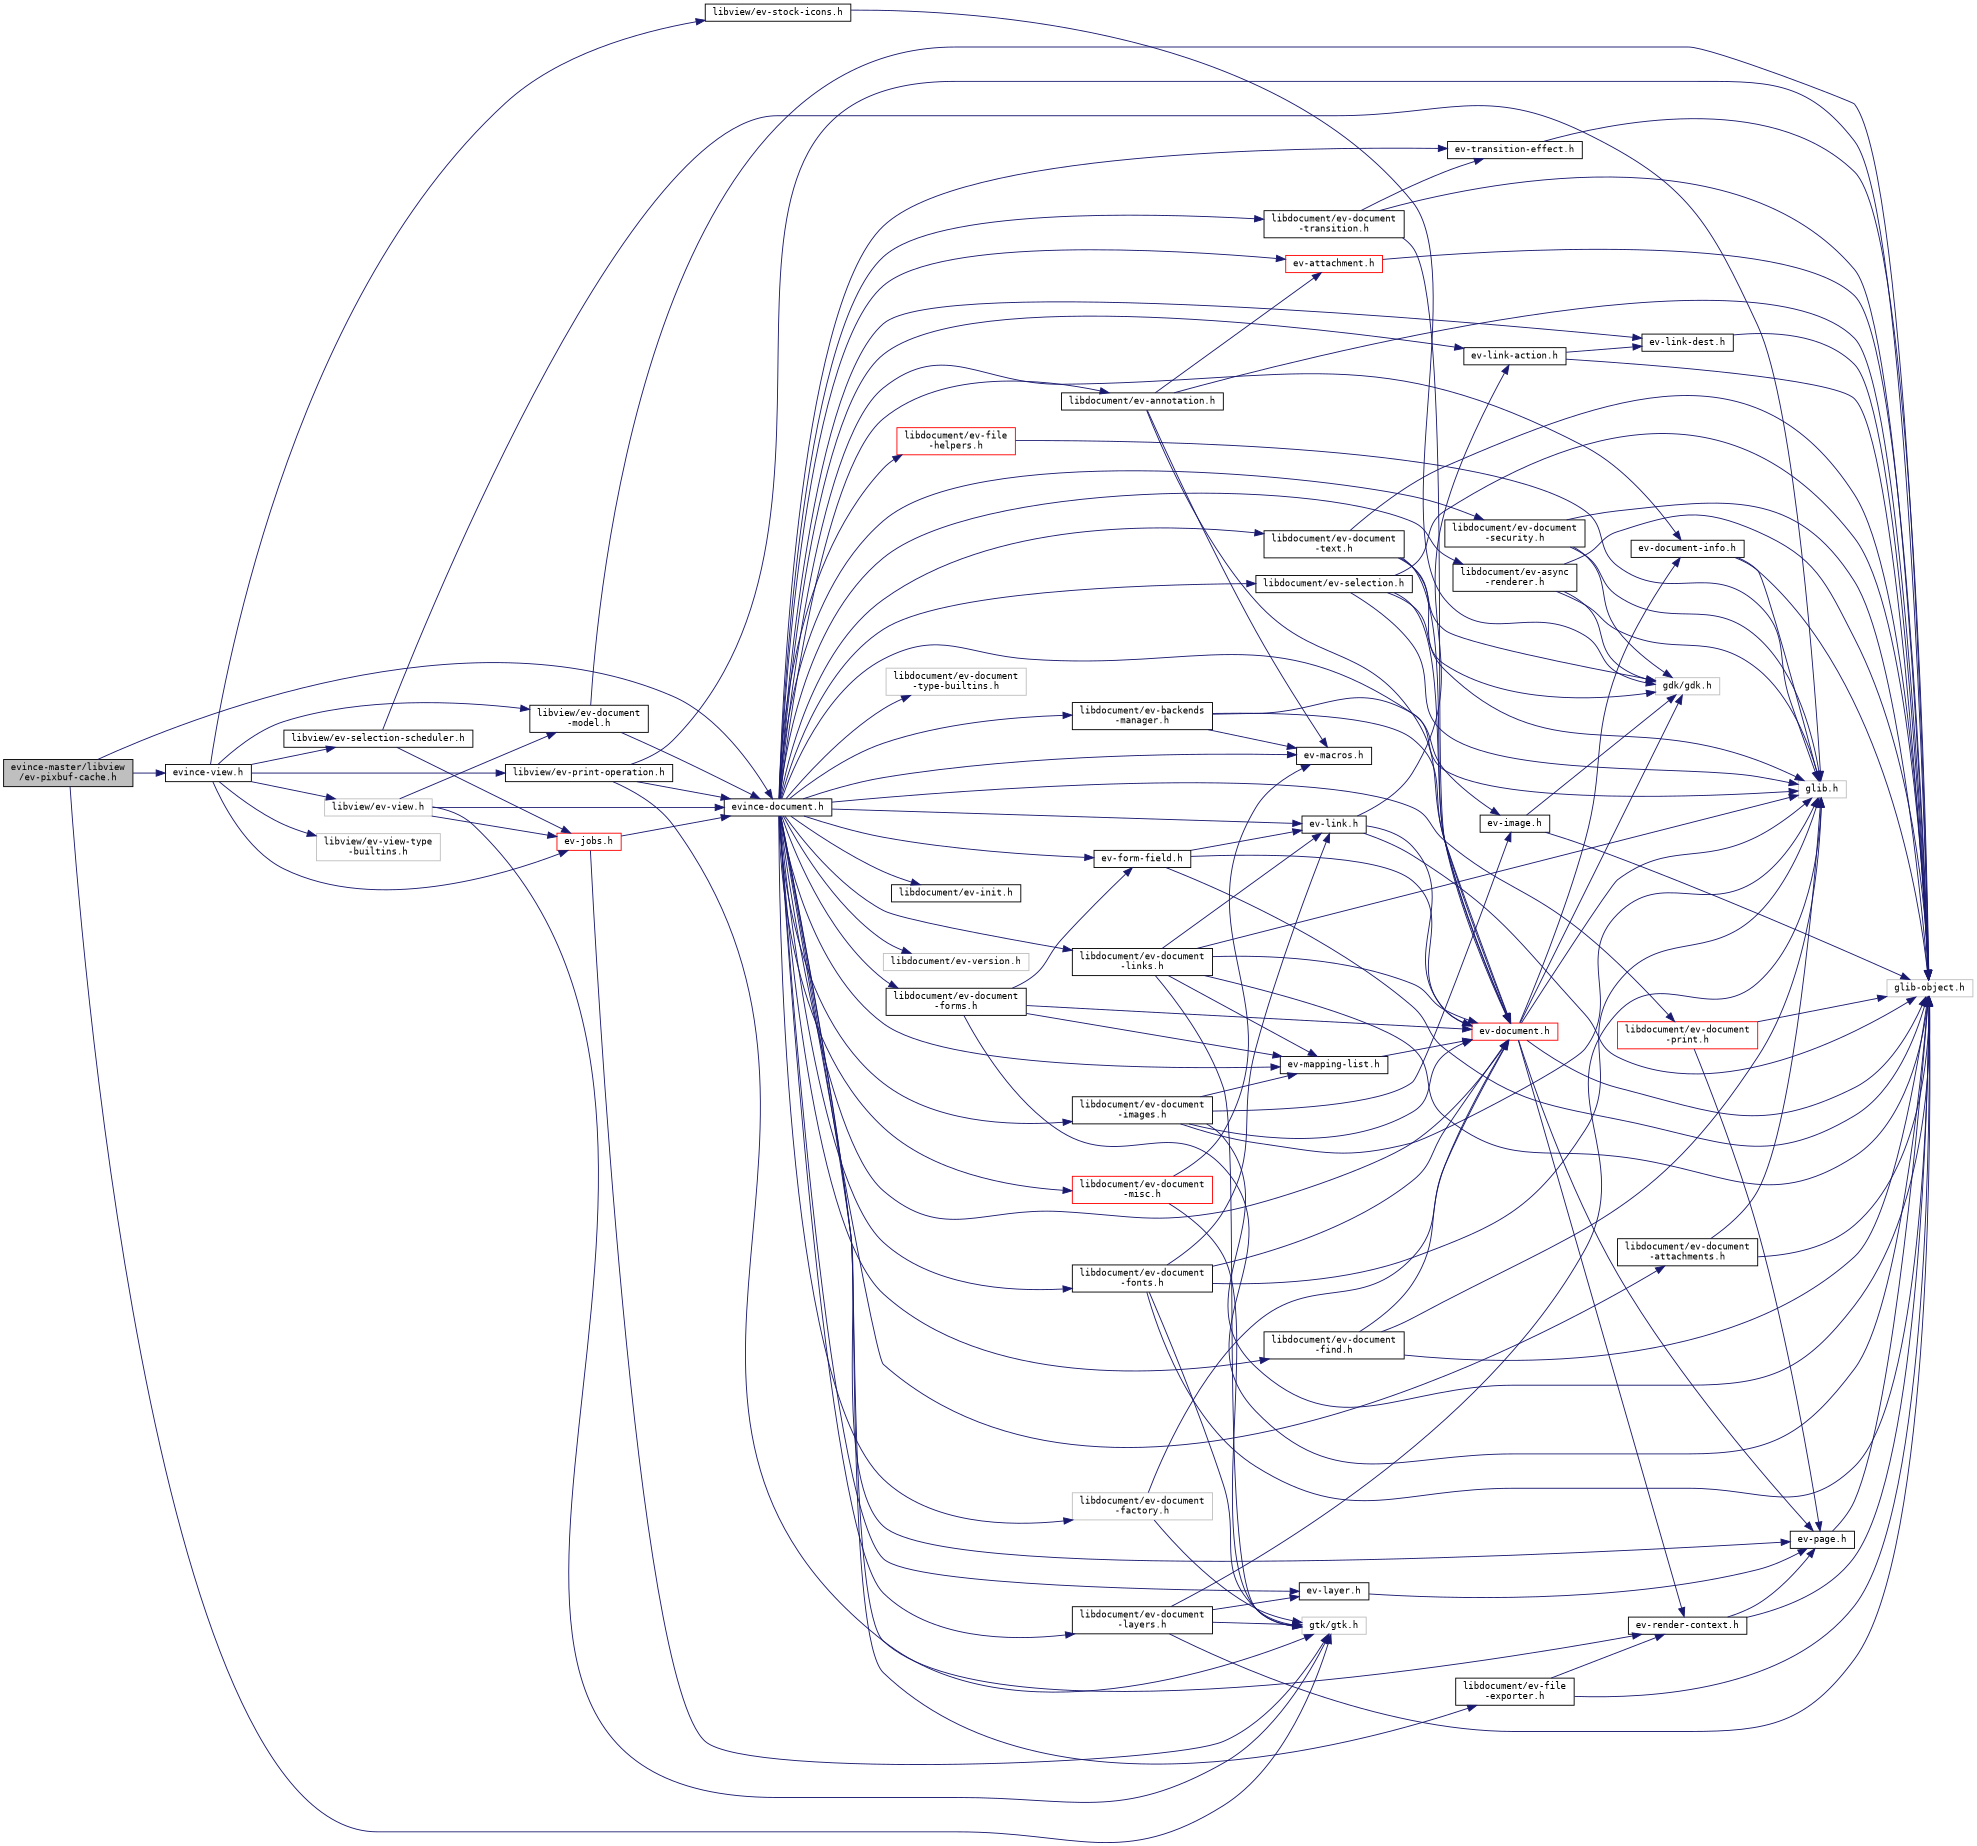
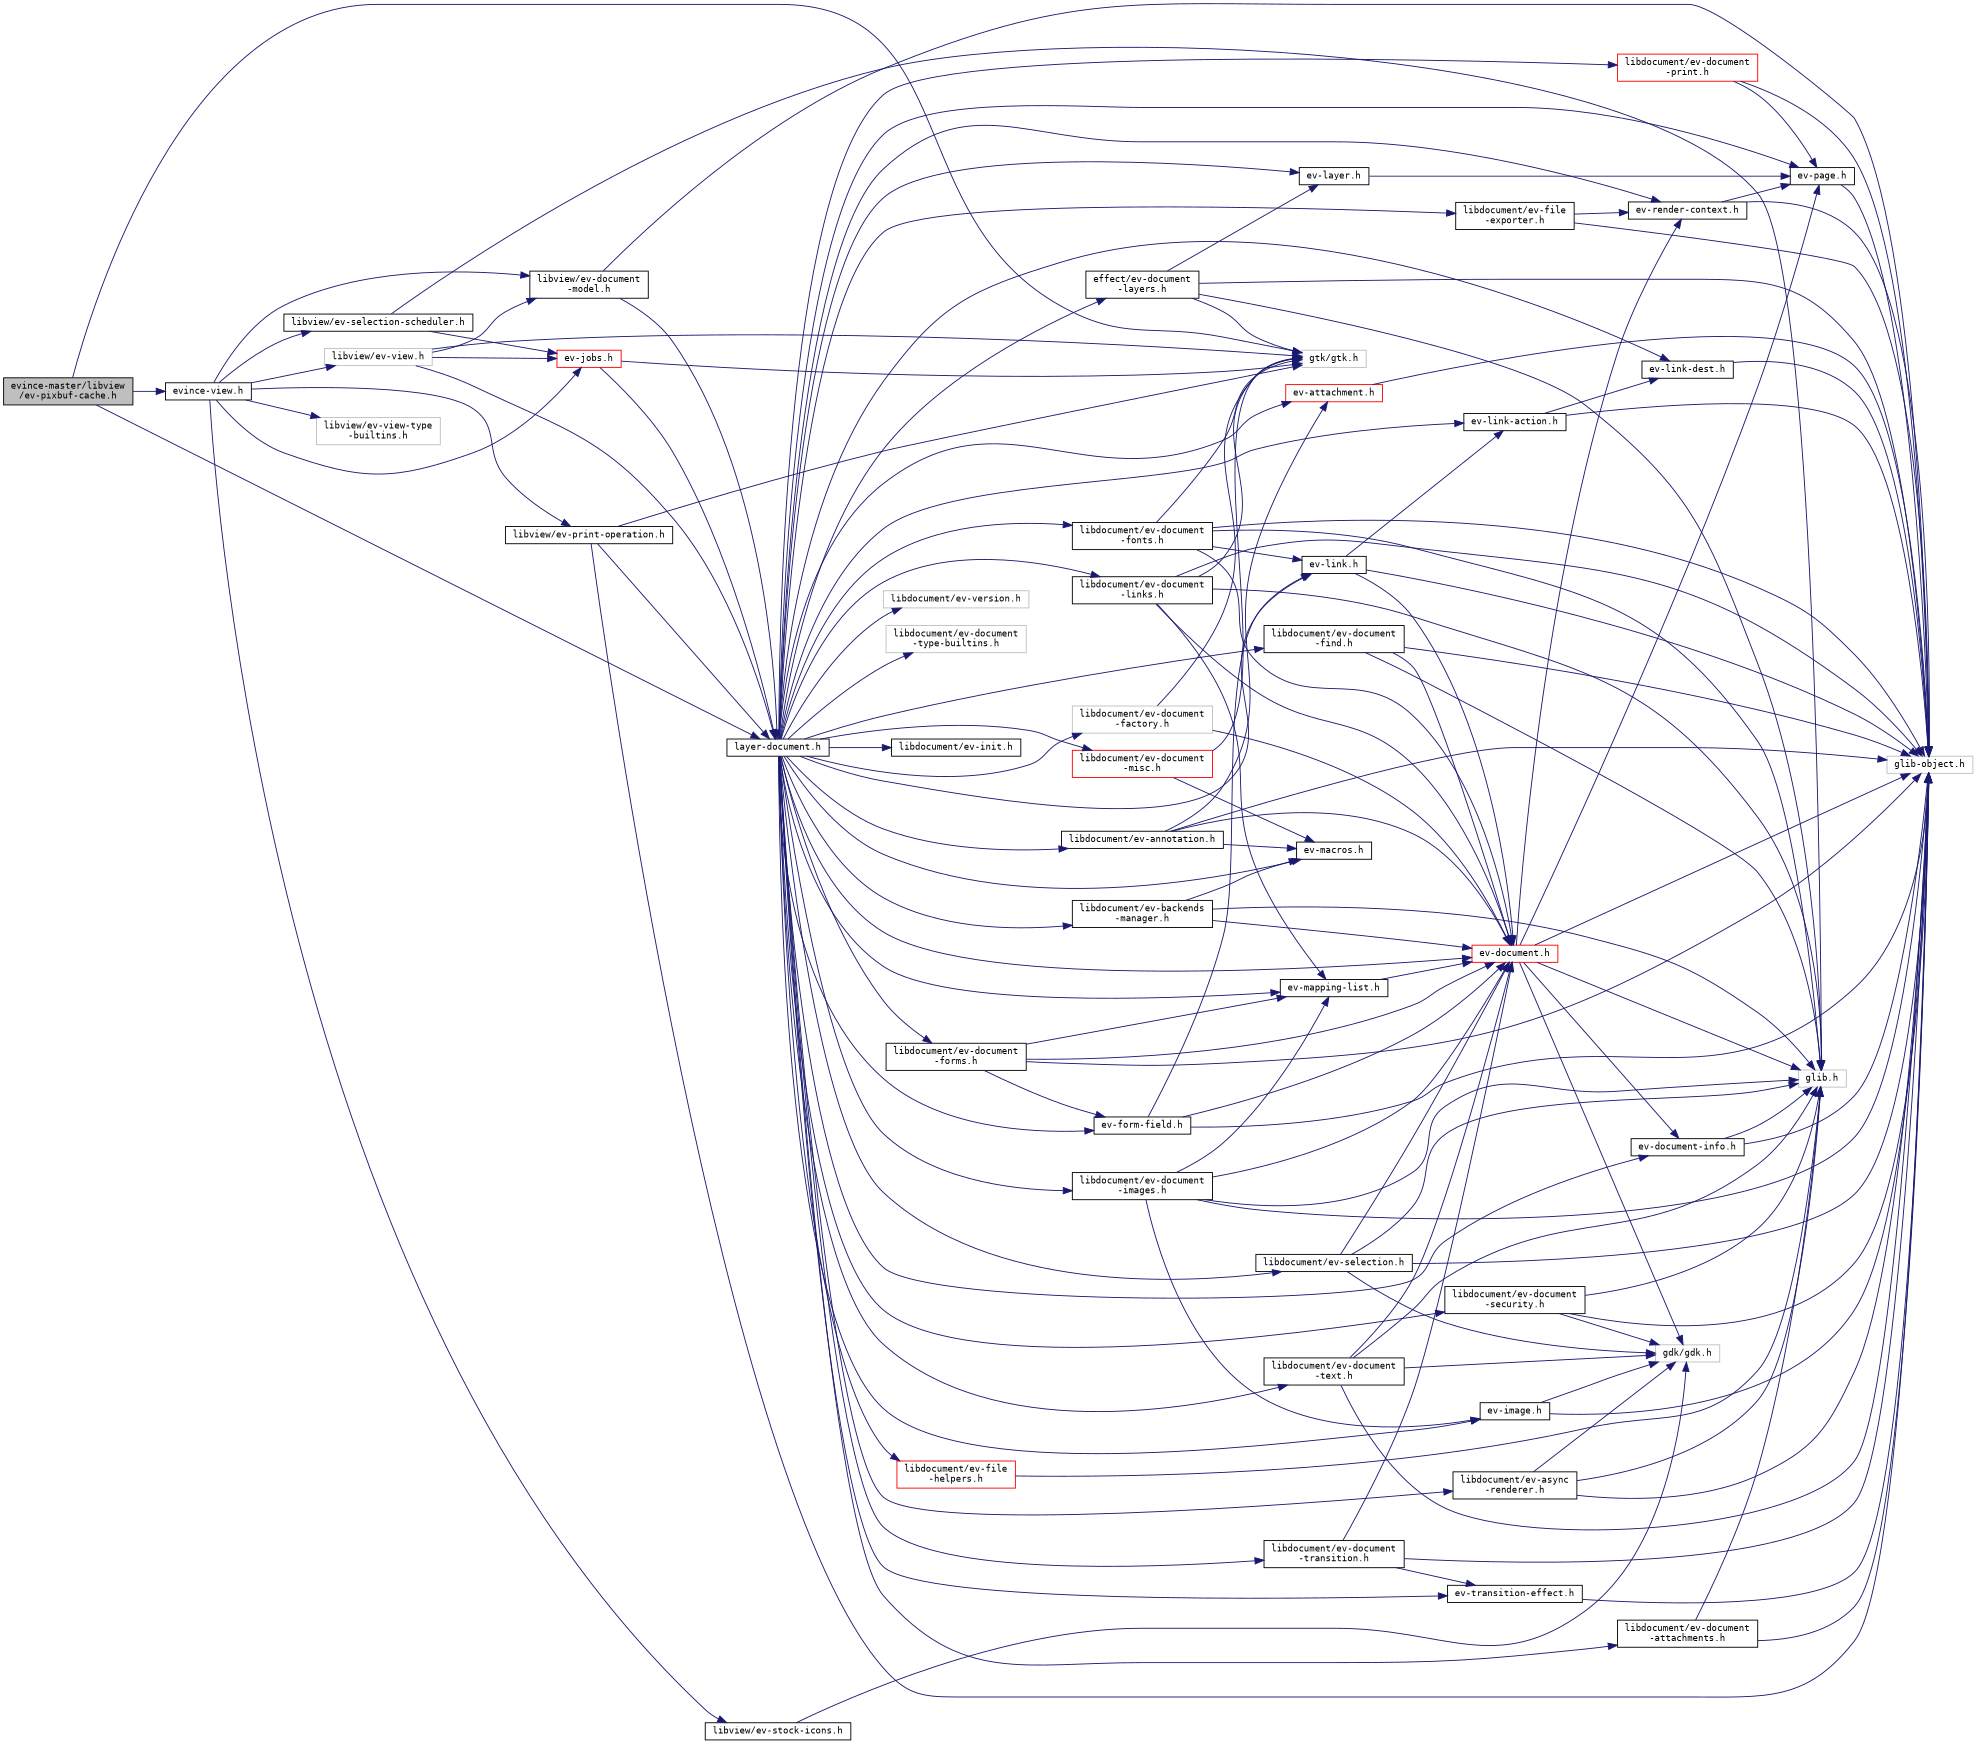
node "evince-document.h": label "evince-document.h" -> "layer-document.h"
edge "libdocument/ev-document -links.h" -> "ev-link.h": removed
node "libdocument/ev-document -layers.h": label "libdocument/ev-document -layers.h" -> "effect/ev-document -layers.h"
